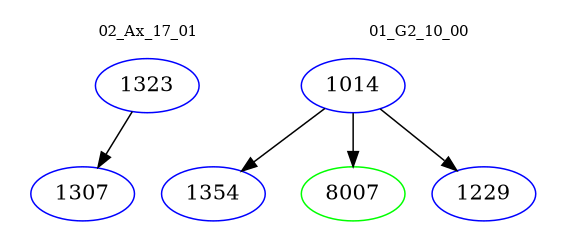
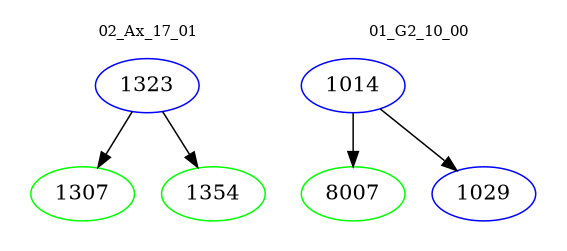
edge "1014" -> "1354": now "1323" -> "1354"
node "1307": color blue -> green
node "1354": color blue -> green
node "1229": label "1229" -> "1029"
